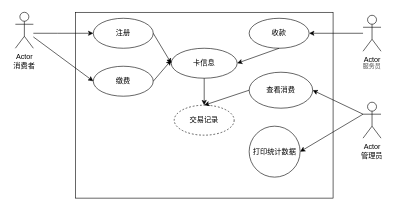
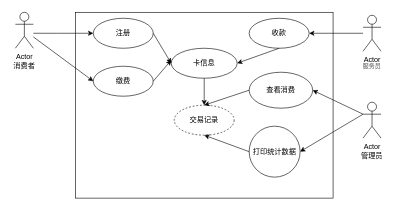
edge "打印统计数据" -> "交易记录": added
